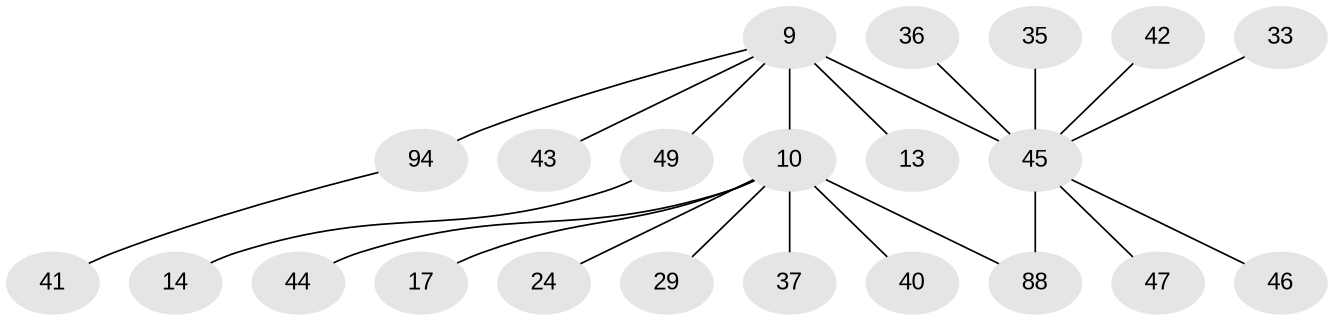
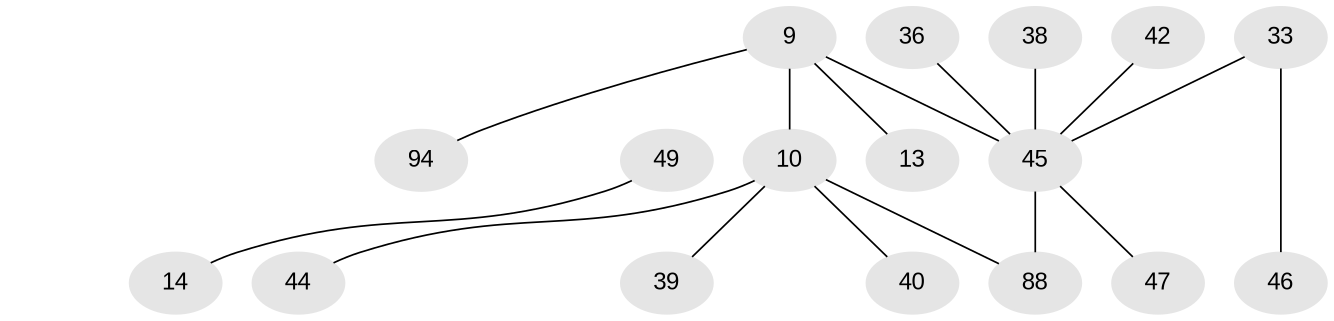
node "35": label "35" -> "38"
edge "9" -- "49": removed
node "43": removed
edge "45" -- "46": now "33" -- "46"
node "41": removed
node "17": removed
node "24": removed
node "29": label "29" -> "39"
node "37": removed
